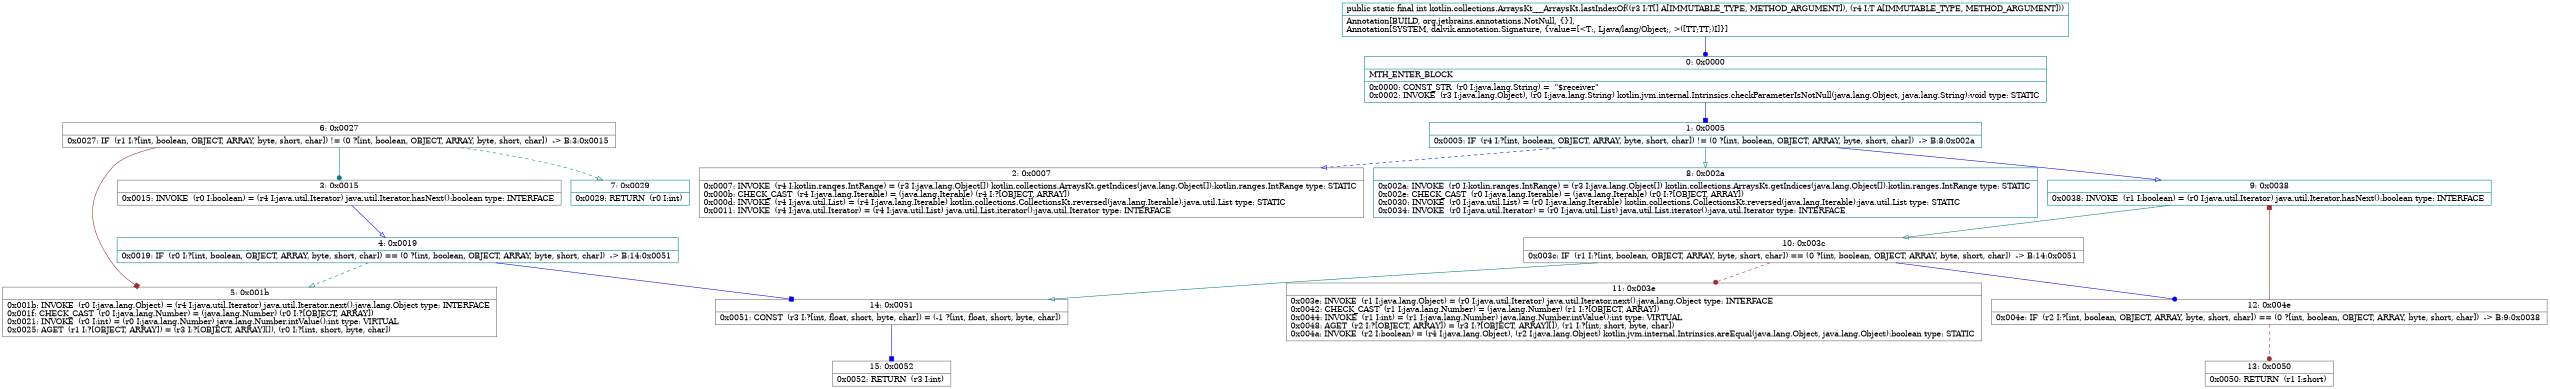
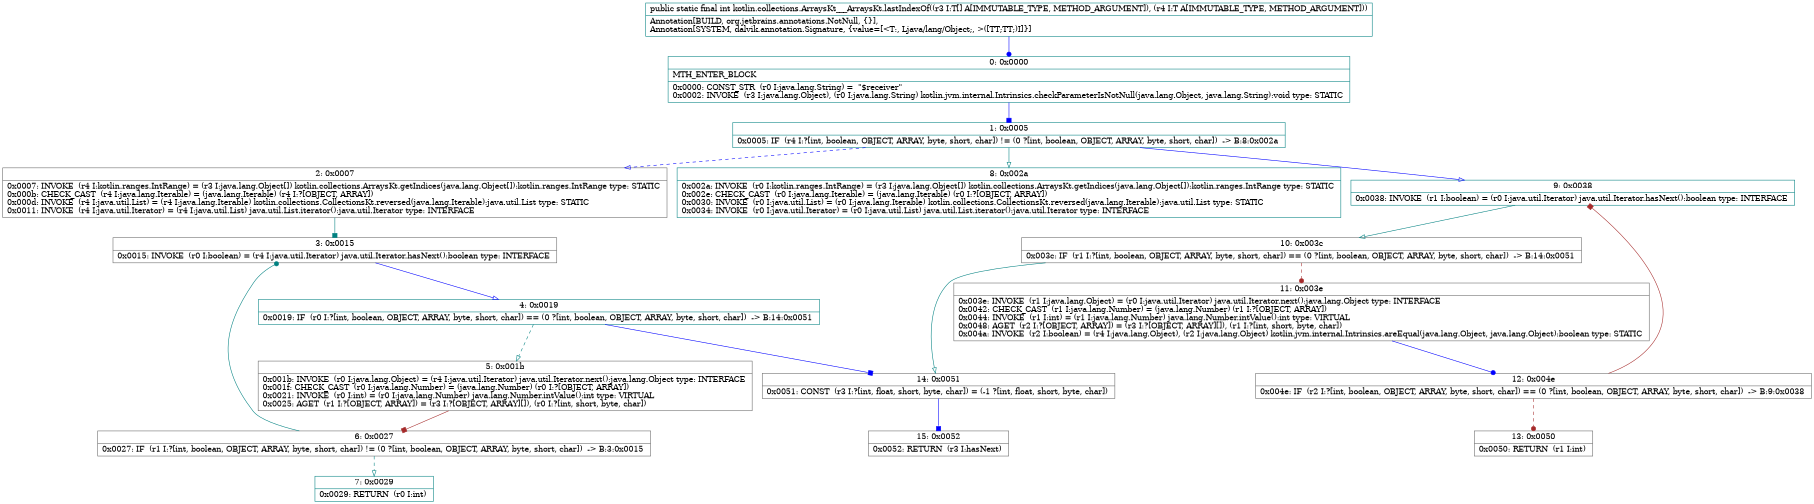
edge "6: 0x0027" -> "5: 0x001b": reversed
edge "2: 0x0007" -> "3: 0x0015": added
edge "10: 0x003c" -> "12: 0x004e": now "11: 0x003e" -> "12: 0x004e"
node "15: 0x0052": text "0x0052: RETURN  (r3 I:int)" -> "0x0052: RETURN  (r3 I:hasNext)"
node "13: 0x0050": text "0x0050: RETURN  (r1 I:short)" -> "0x0050: RETURN  (r1 I:int)"
